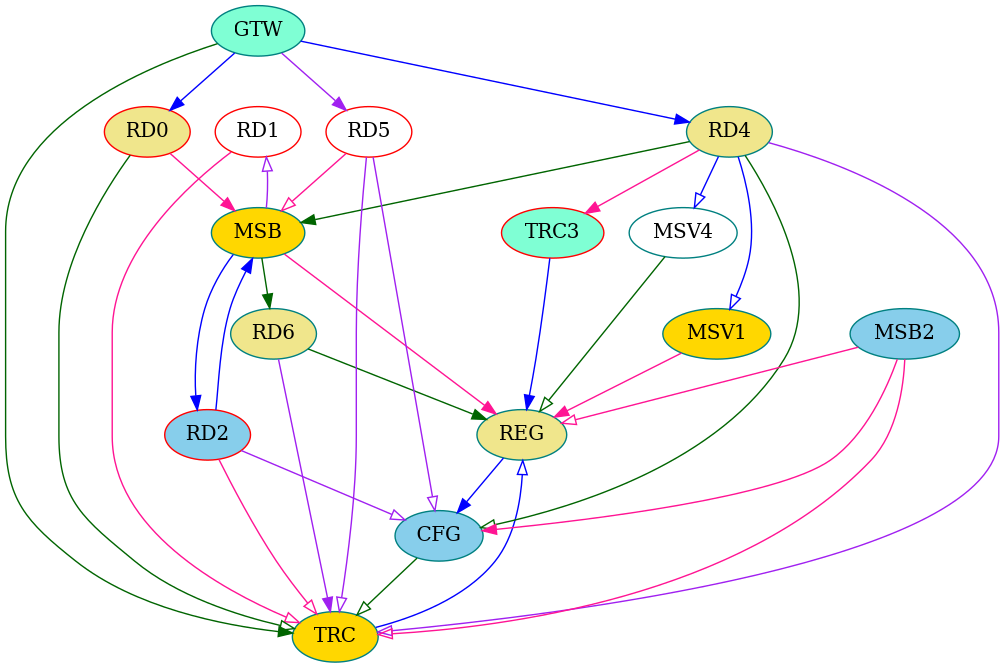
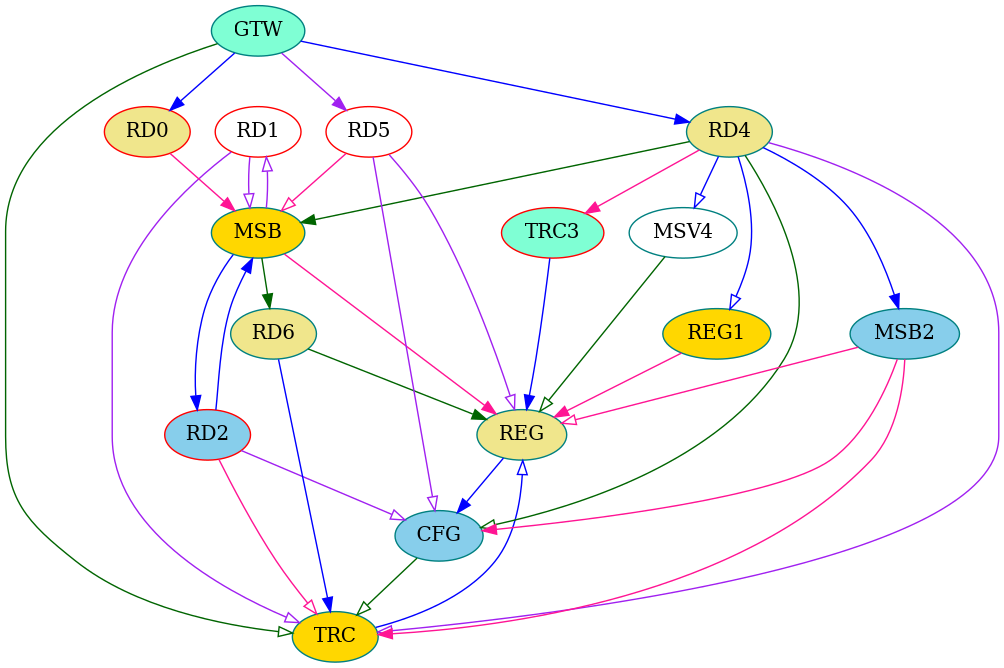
edge "RD1" -> "MSB": added
edge "RD4" -> "MSB2": added
node "MSV1": label "MSV1" -> "REG1"
edge "GTW" -> "TRC": arrowhead normal -> onormal
edge "RD5" -> "TRC": now "RD5" -> "REG"
edge "RD1" -> "TRC": color deeppink -> purple
edge "RD0" -> "TRC": removed
edge "RD6" -> "TRC": color purple -> blue
edge "MSB2" -> "TRC": arrowhead onormal -> normal
